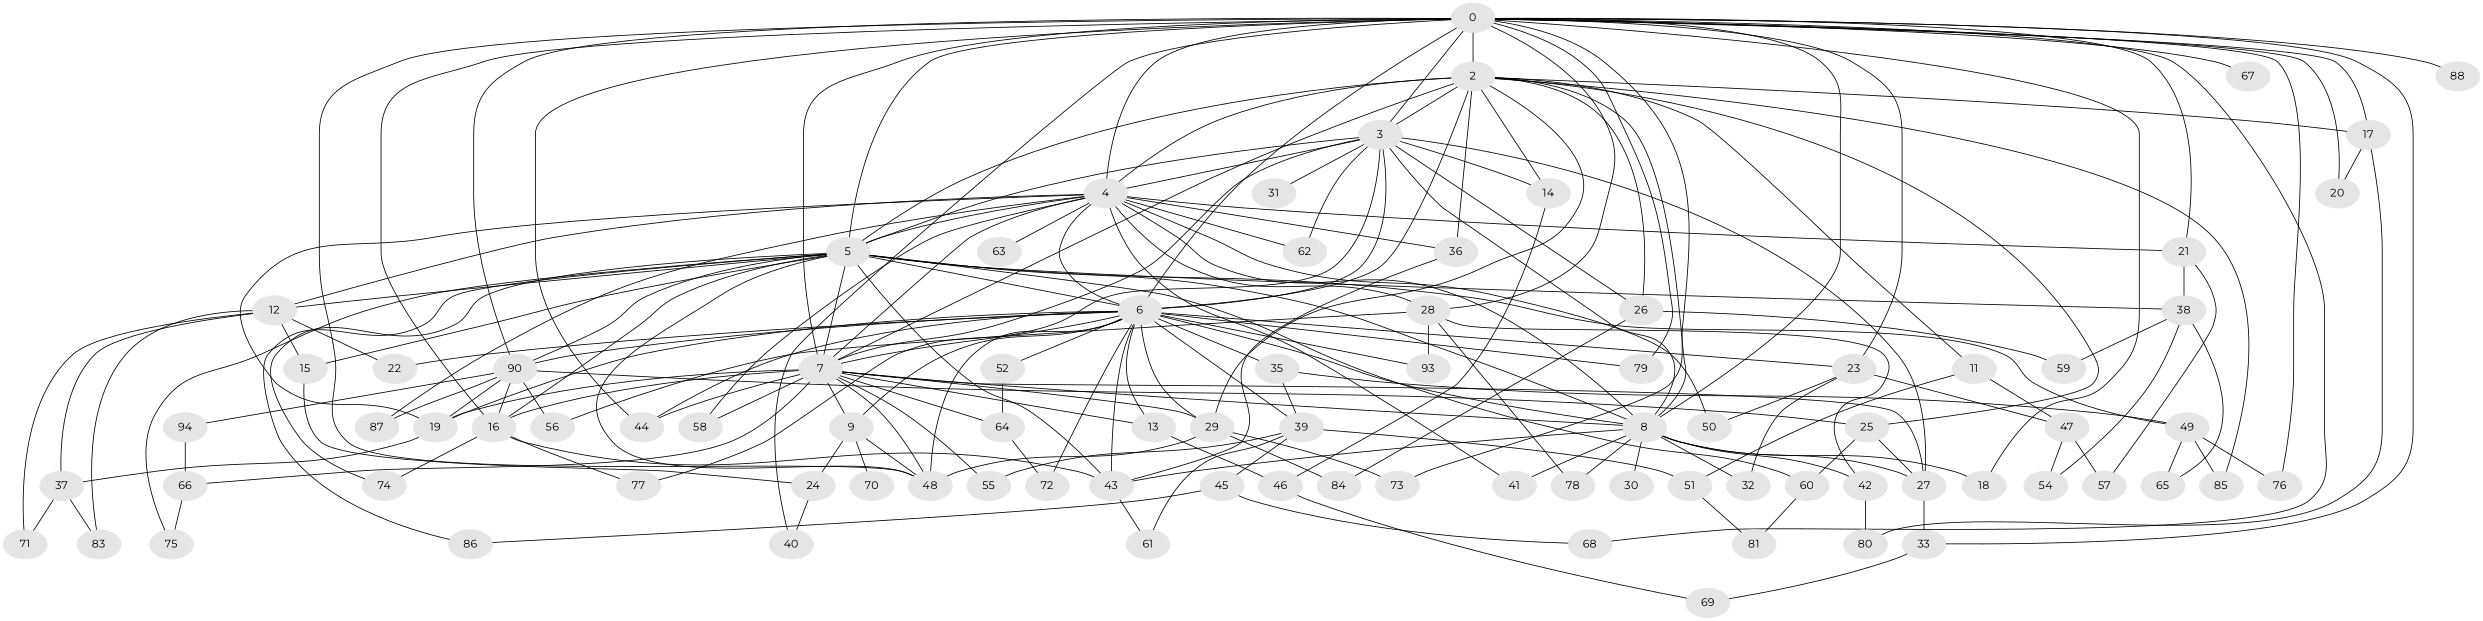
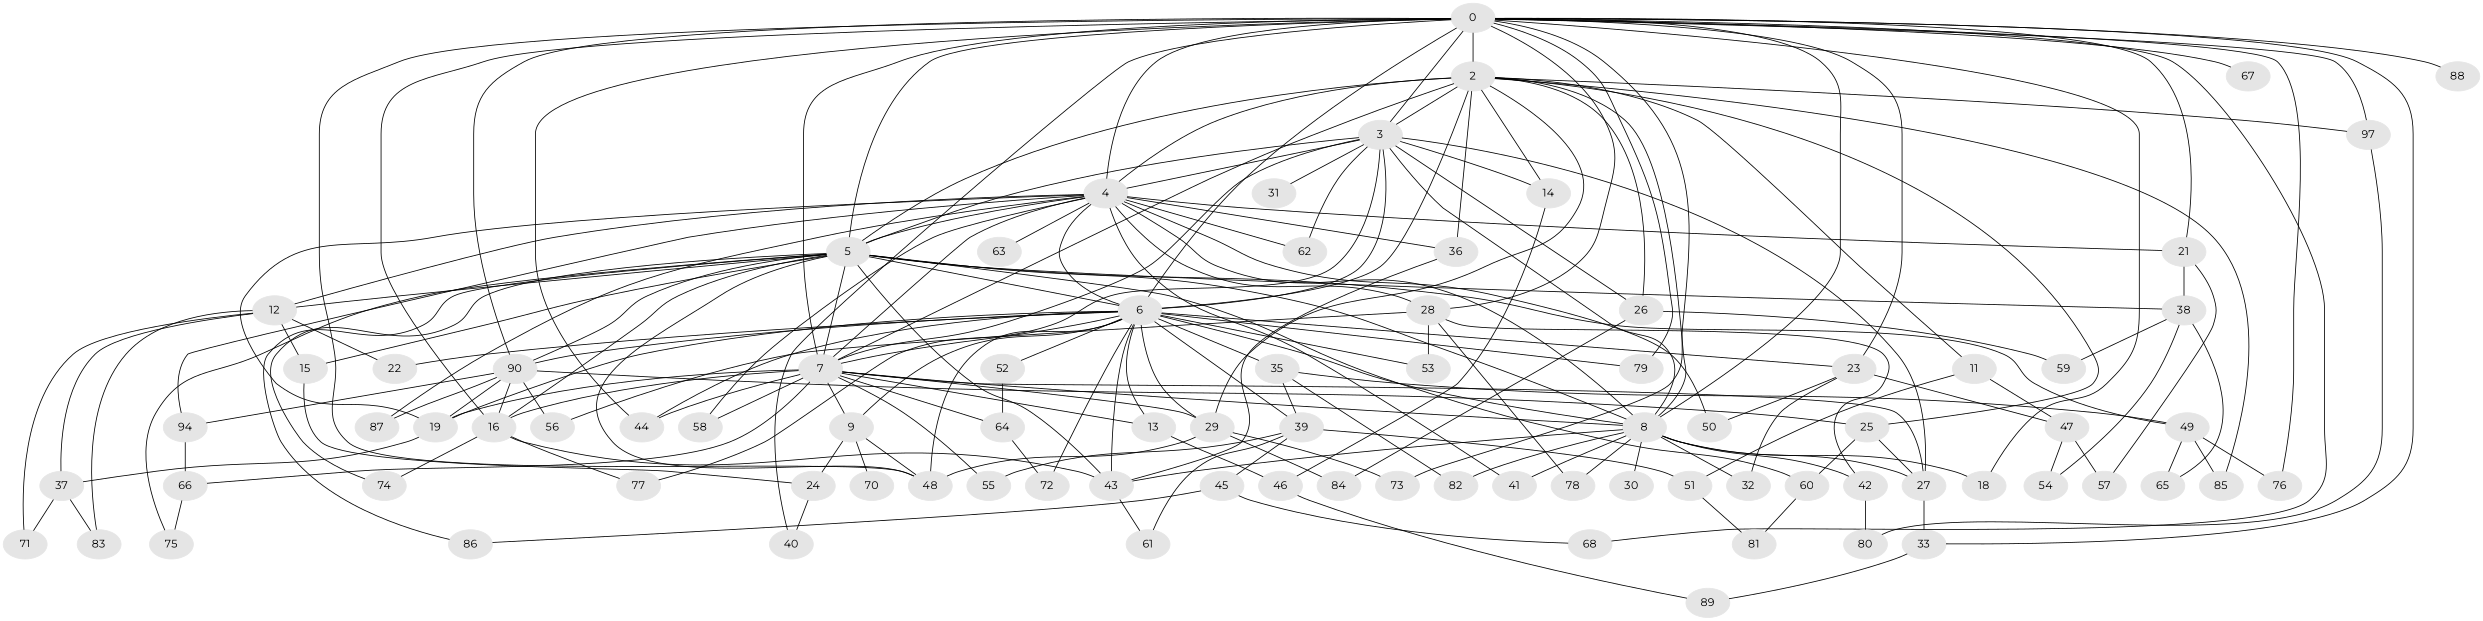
node "17": label "17" -> "97"
node "20": removed
edge "4" -- "94": added
node "93": label "93" -> "53"
edge "7" -- "48": removed
node "82": added
node "69": label "69" -> "89"
